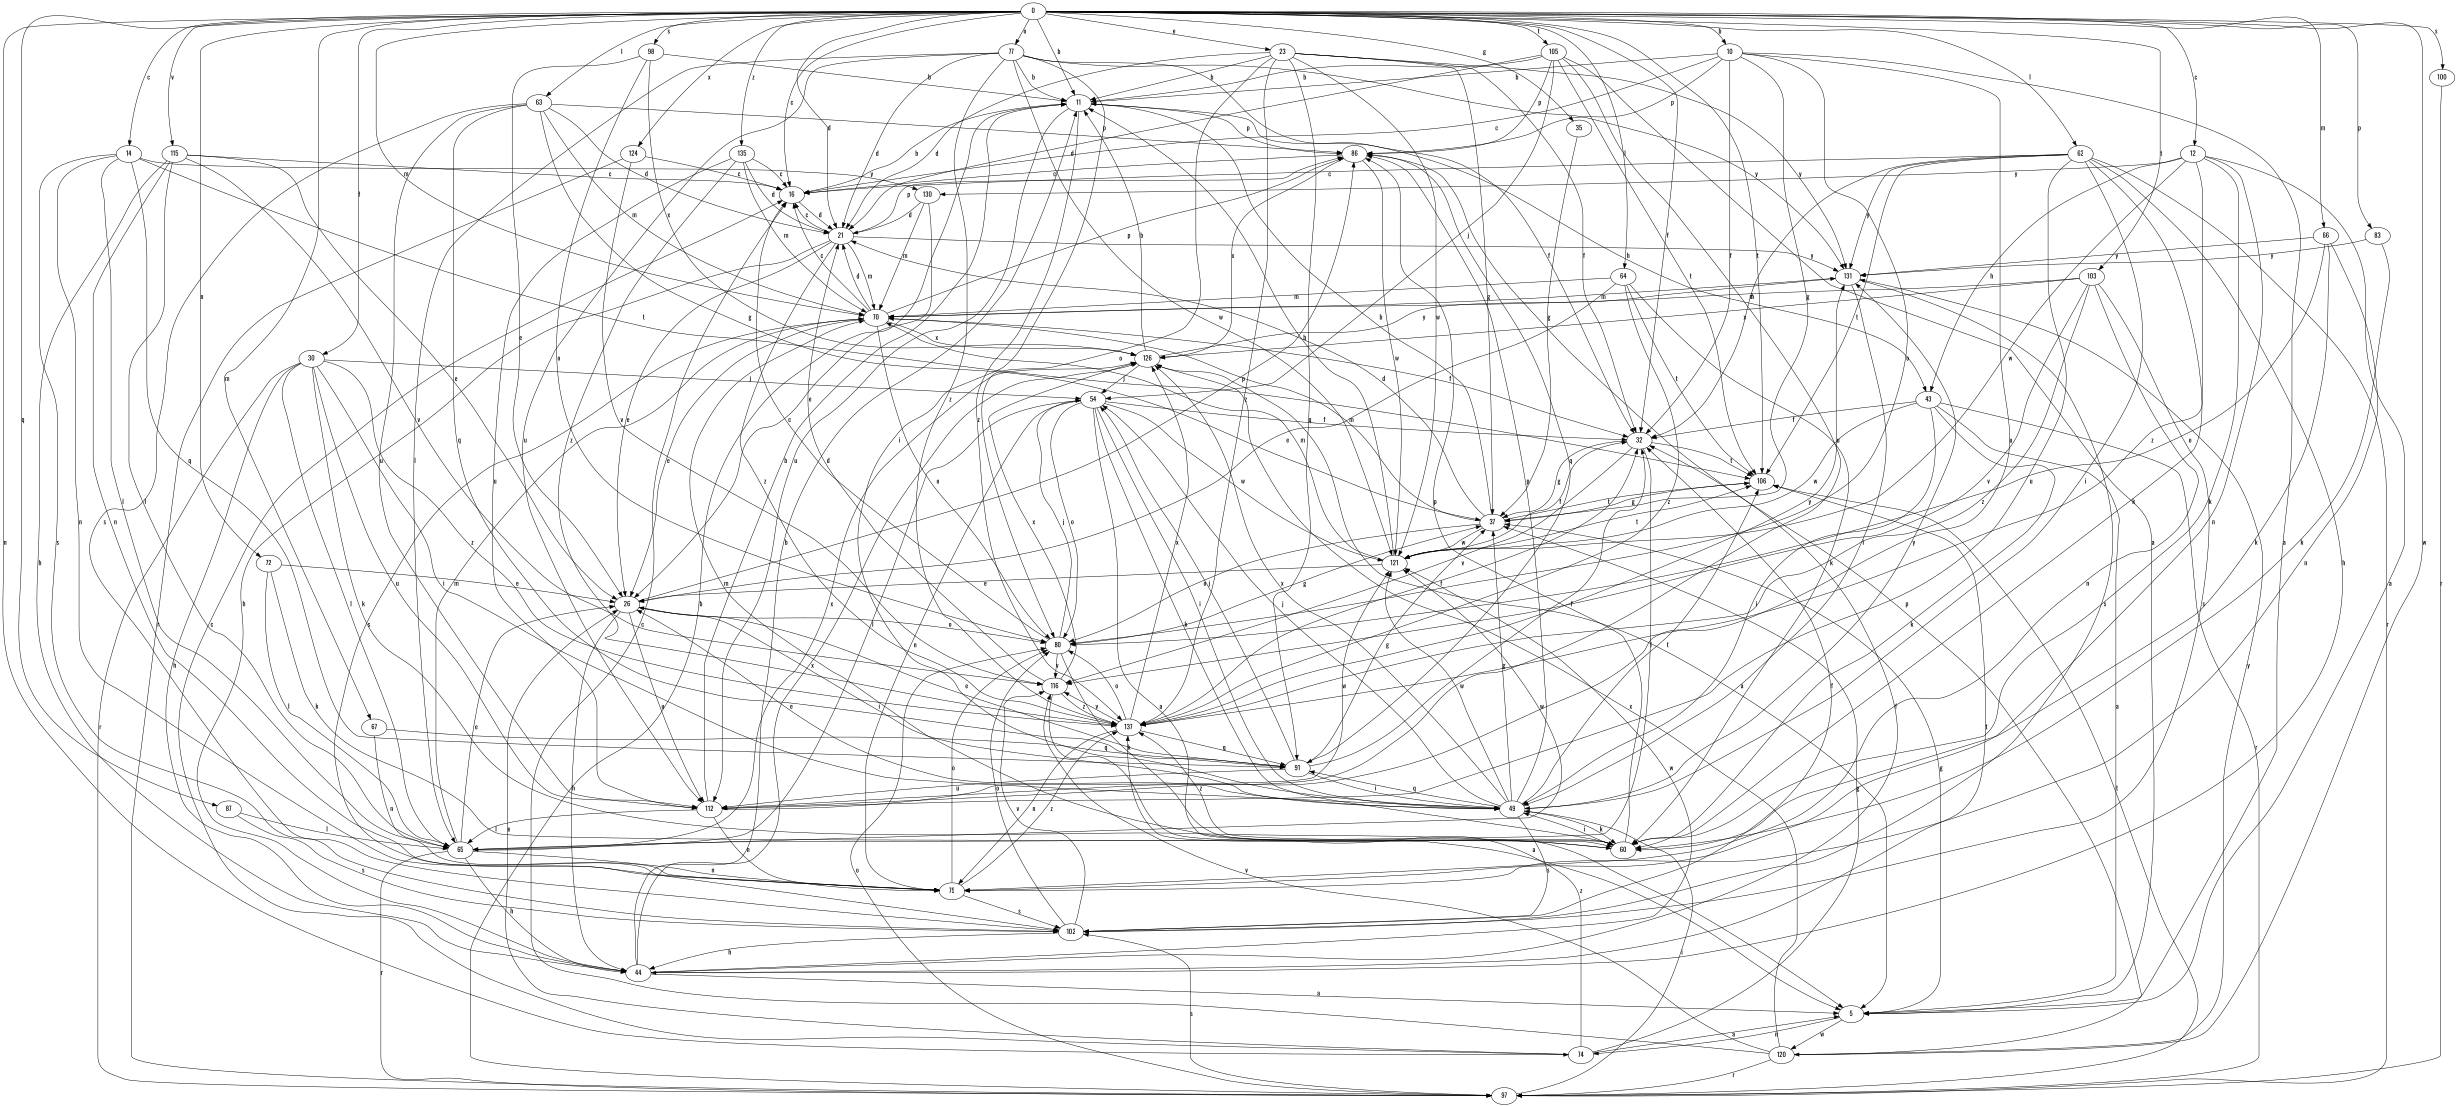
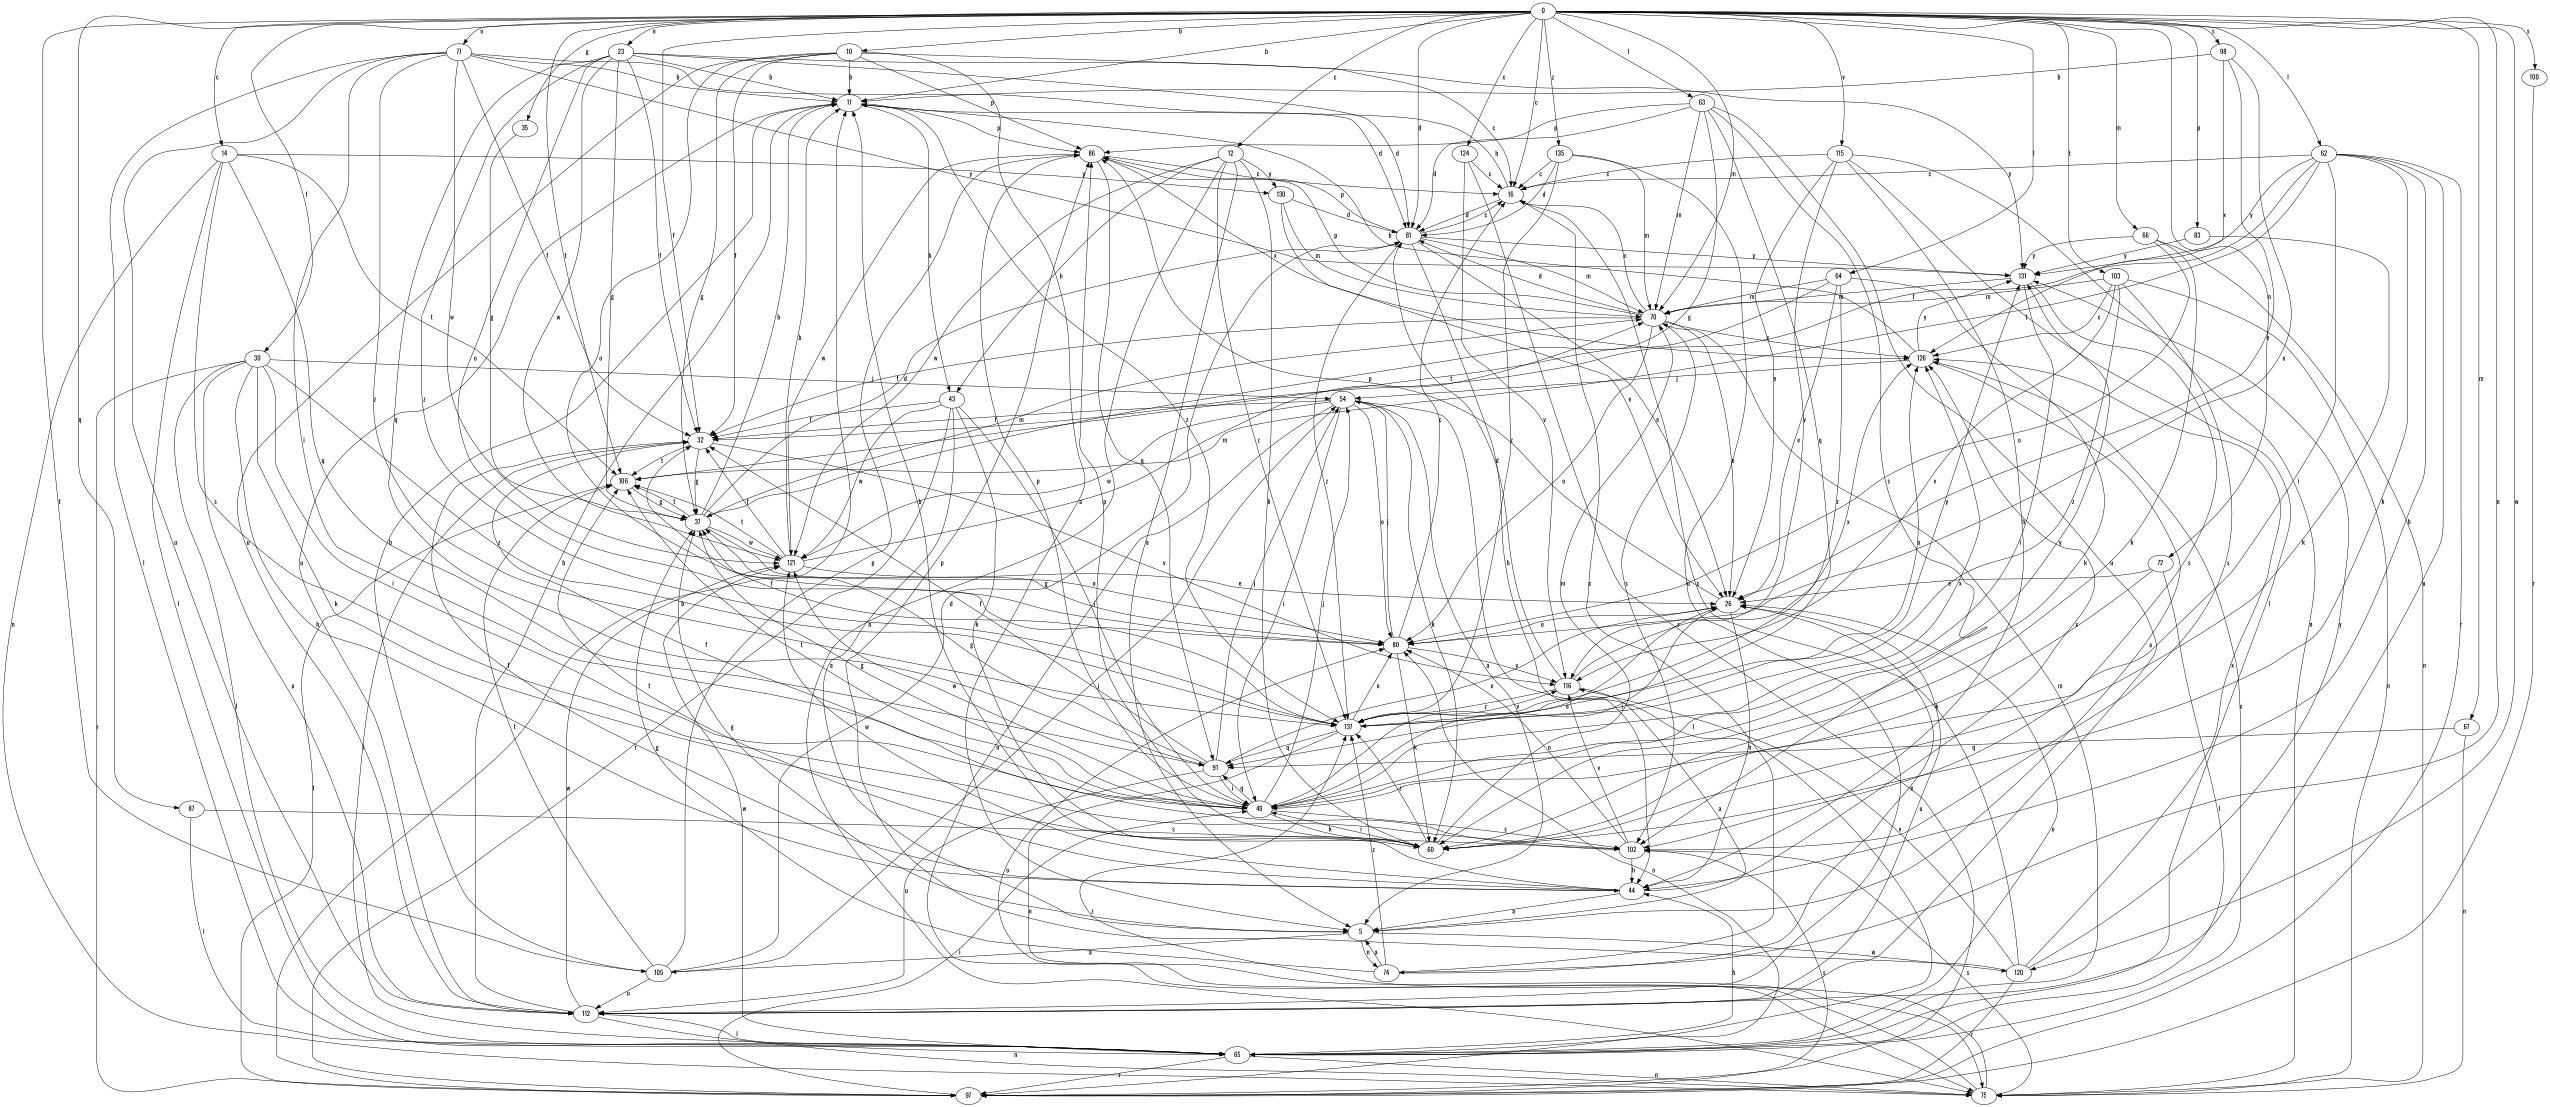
node "21": label "21" -> "81"
edge "105" -> "5": reversed
